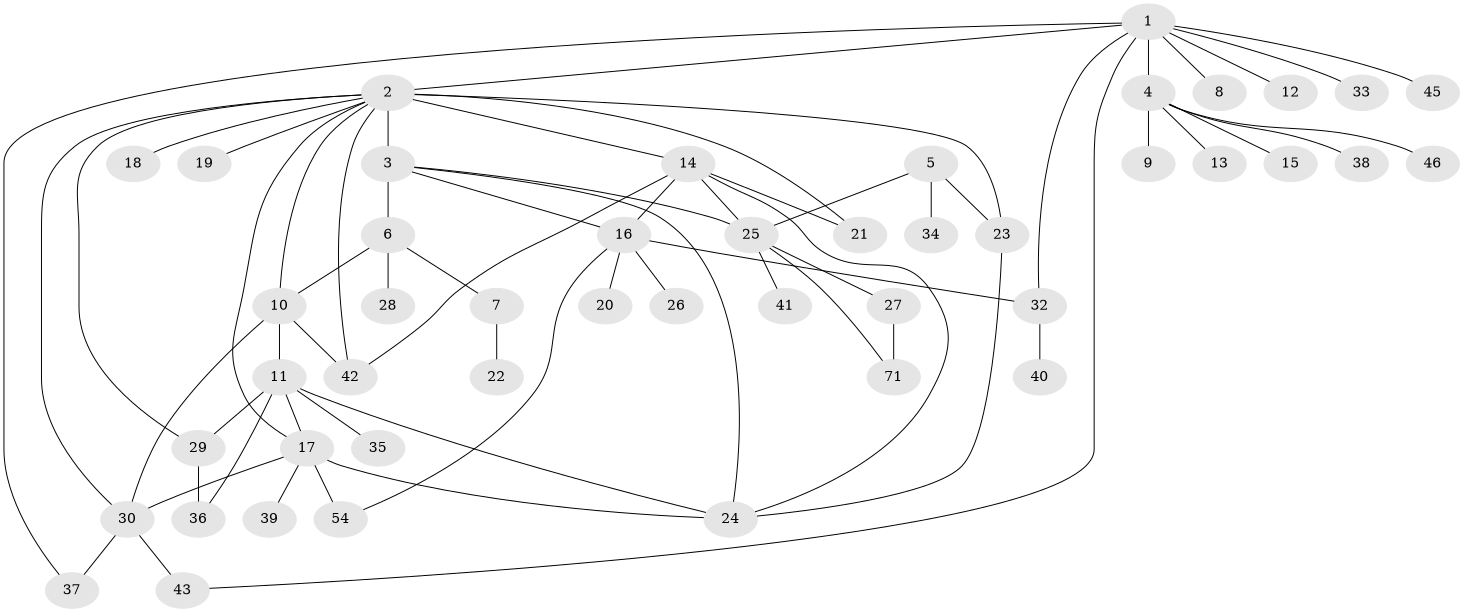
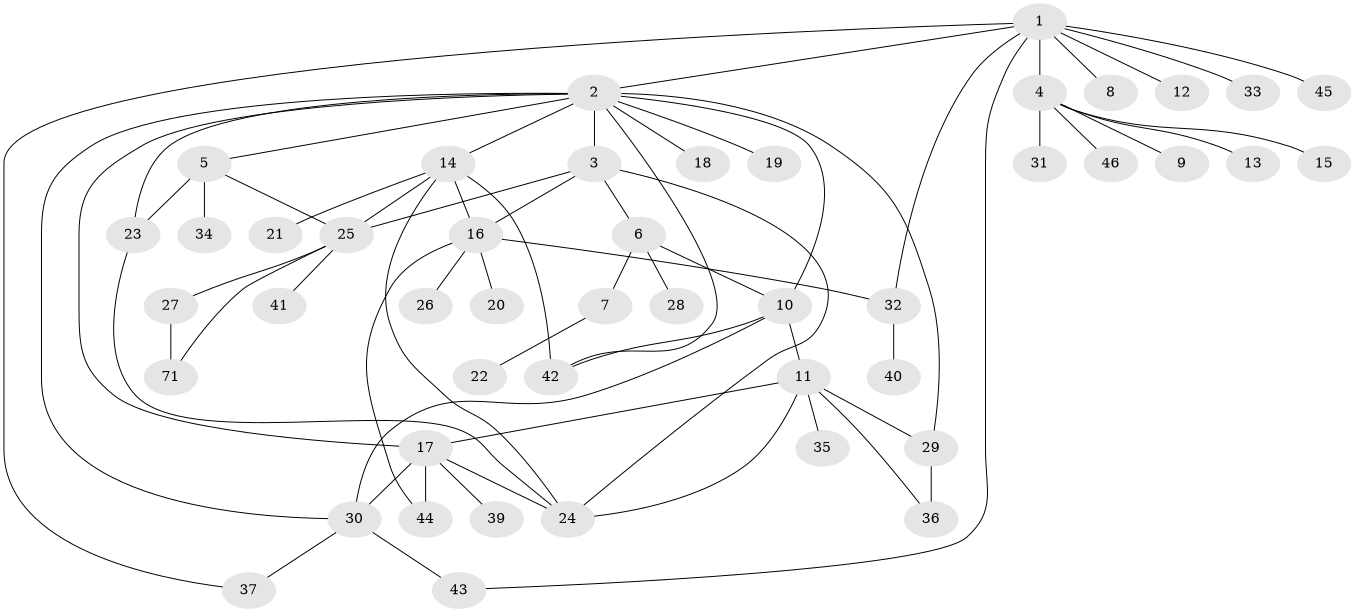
edge "2" -- "21": now "2" -- "5"
node "38": label "38" -> "31"
node "54": label "54" -> "44"
